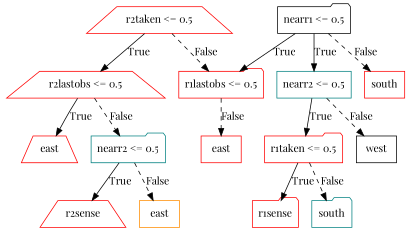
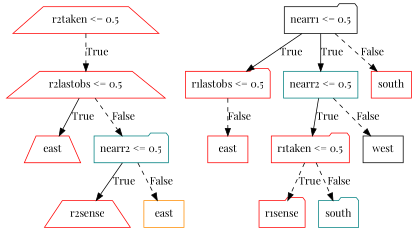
edge "r2taken <= 0.5" -> "r2lastobs <= 0.5": style solid -> dashed
edge "r2taken <= 0.5" -> "r1lastobs <= 0.5": removed, label "False"
edge "r1taken <= 0.5" -> "r1sense": style solid -> dashed
